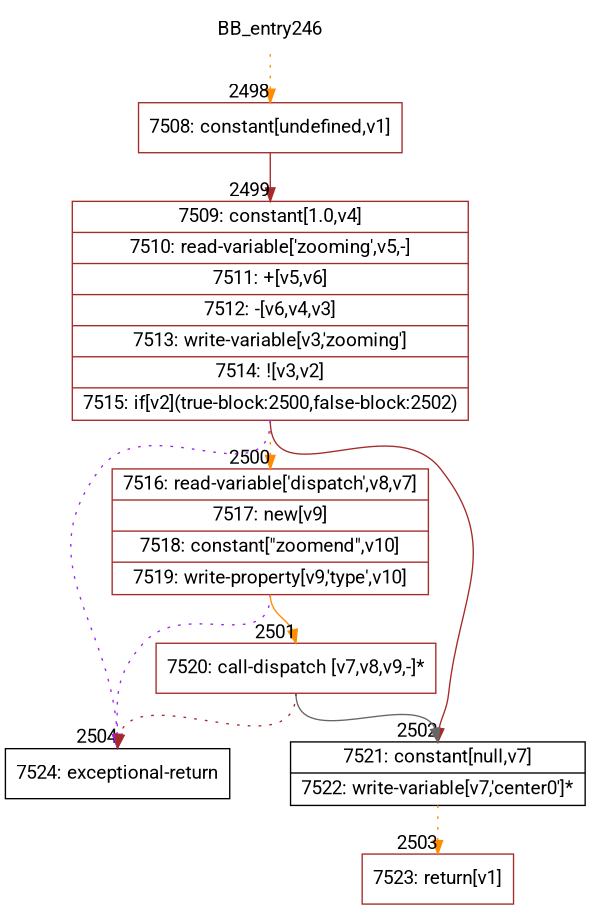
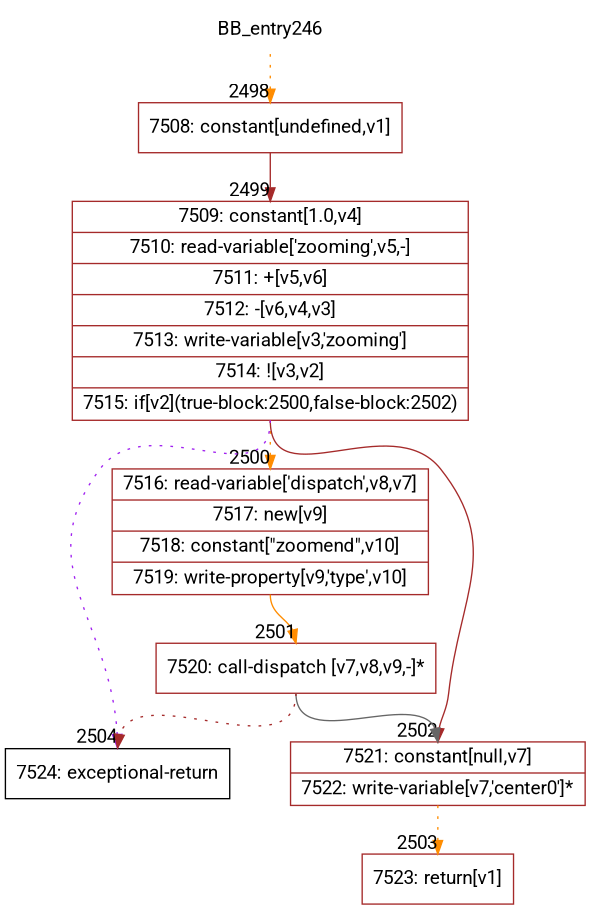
edge "7516: read-variable['dispatch',v8,v7]" -> "7524: exceptional-return": removed
node "7521: constant[null,v7]": color black -> brown
